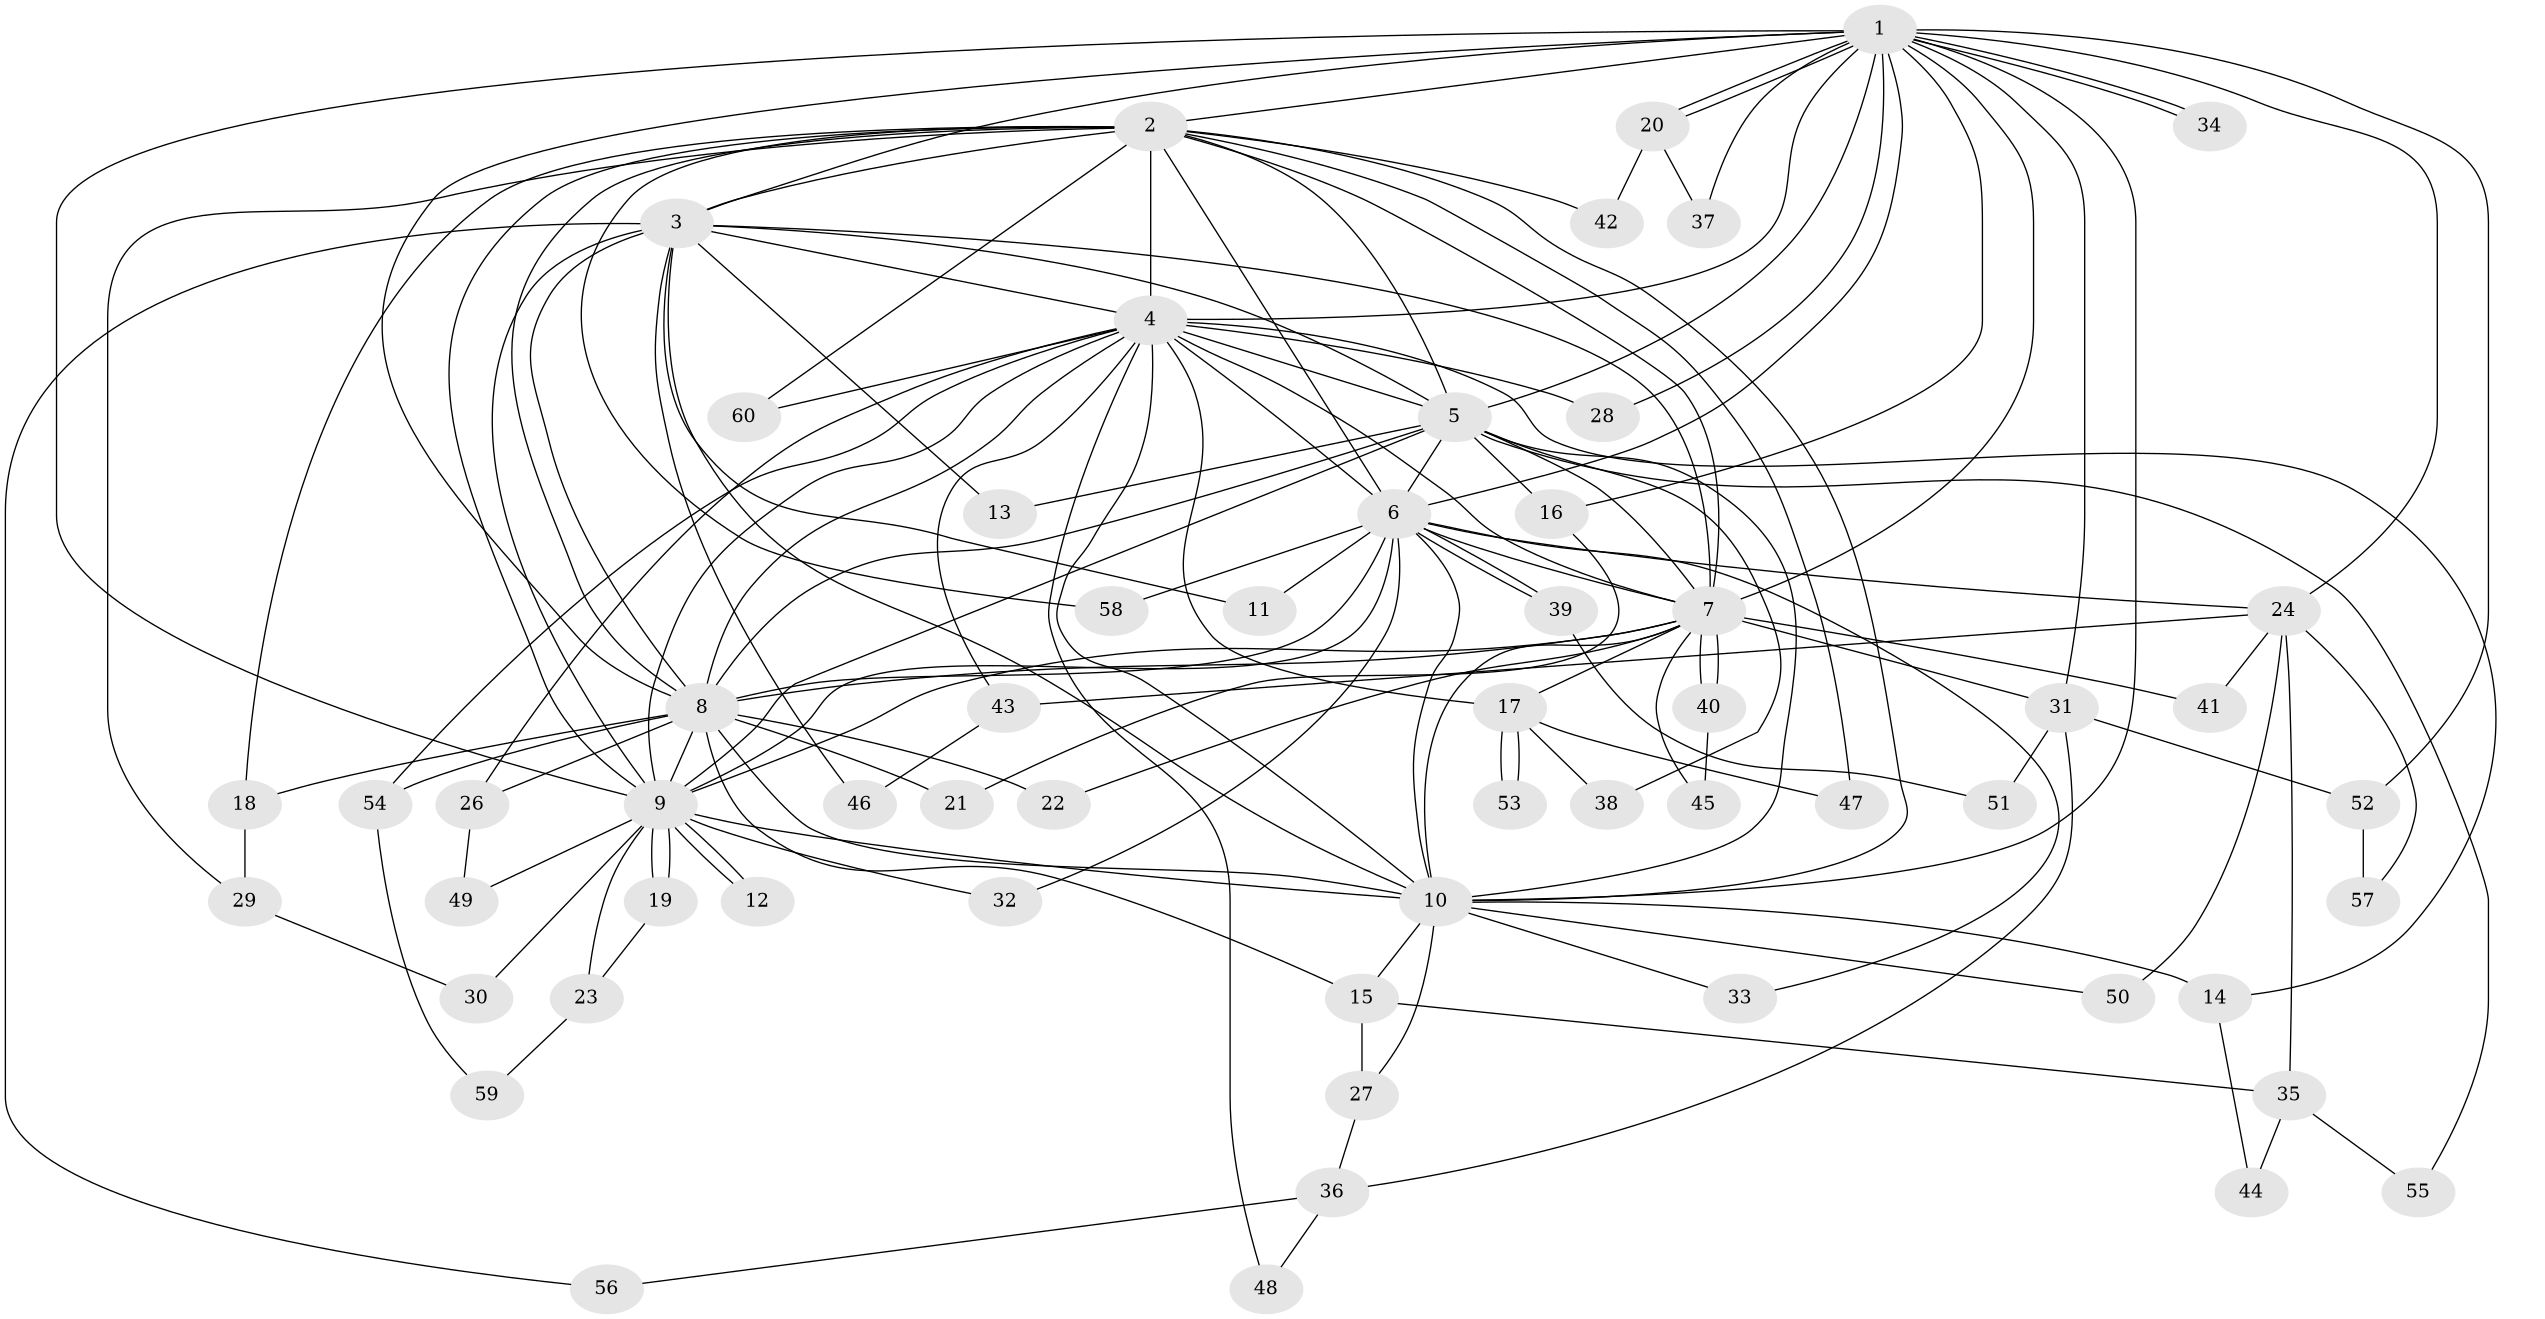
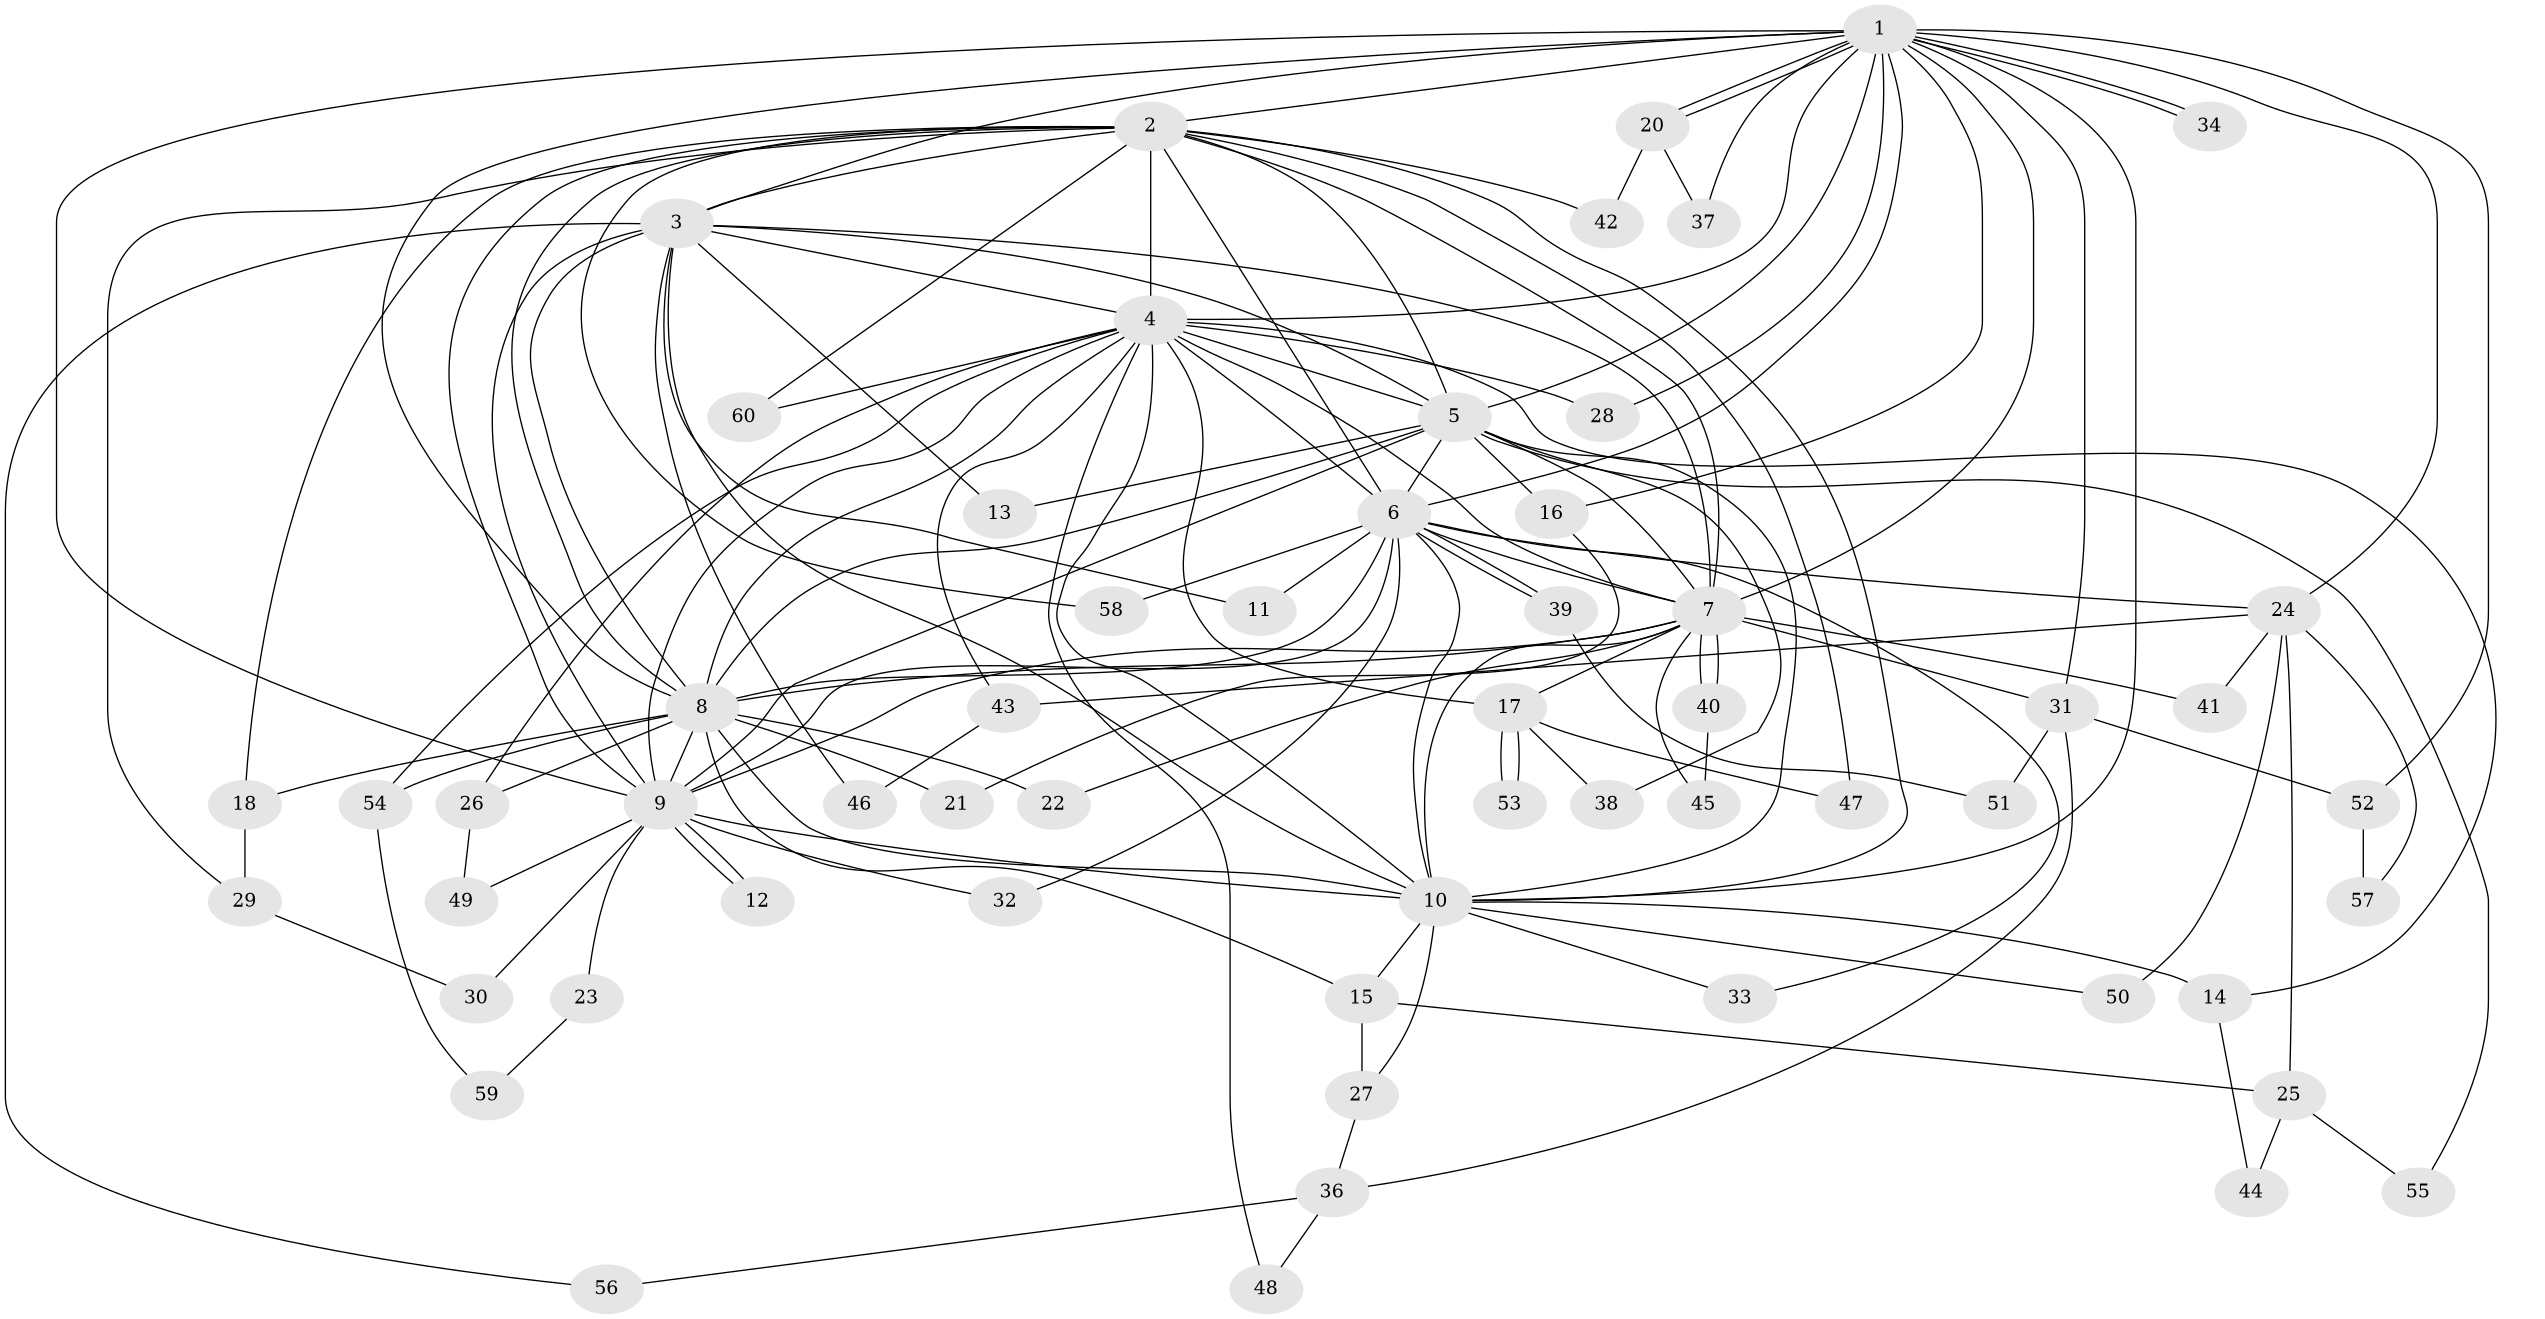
node "19": removed
node "35": label "35" -> "25"
